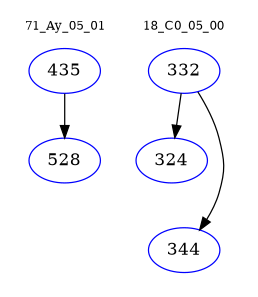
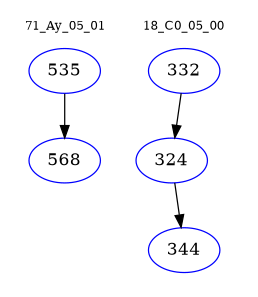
node "435": label "435" -> "535"
edge "332" -> "344": now "324" -> "344"
node "528": label "528" -> "568"
